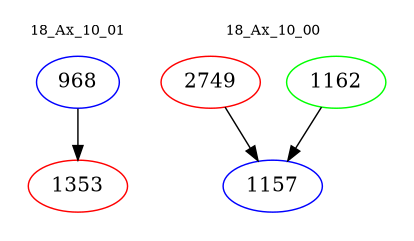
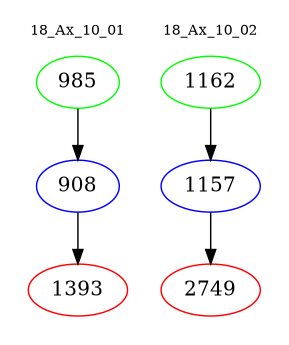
cluster "18_Ax_10_00": label "18_Ax_10_00" -> "18_Ax_10_02"
node "985": added
node "968": label "968" -> "908"
edge "2749" -> "1157": reversed
node "1353": label "1353" -> "1393"
